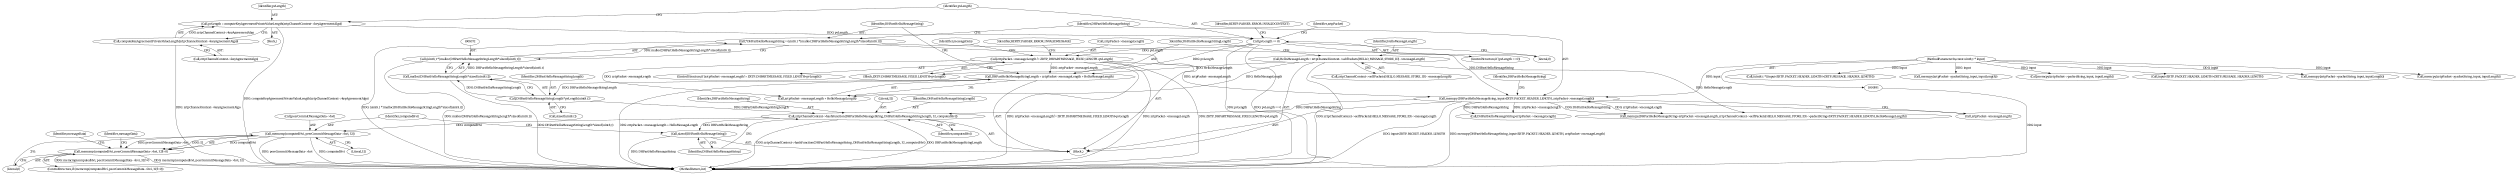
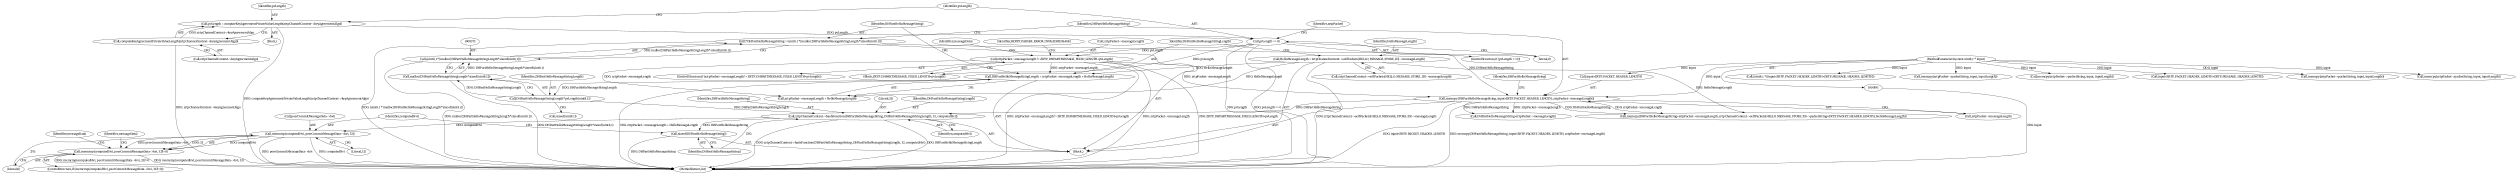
node "(Identifier,BZRTP_PARSER_ERROR_INVALIDCONTEXT)": removed
node "(Call,input+ZRTP_PACKET_HEADER_LENGTH)": added
edge "(Call,sizeof(uint8_t))" -> "(Call,DHPartHelloMessageStringLength*pvLength(uint8_t))": removed, label "AST:"
